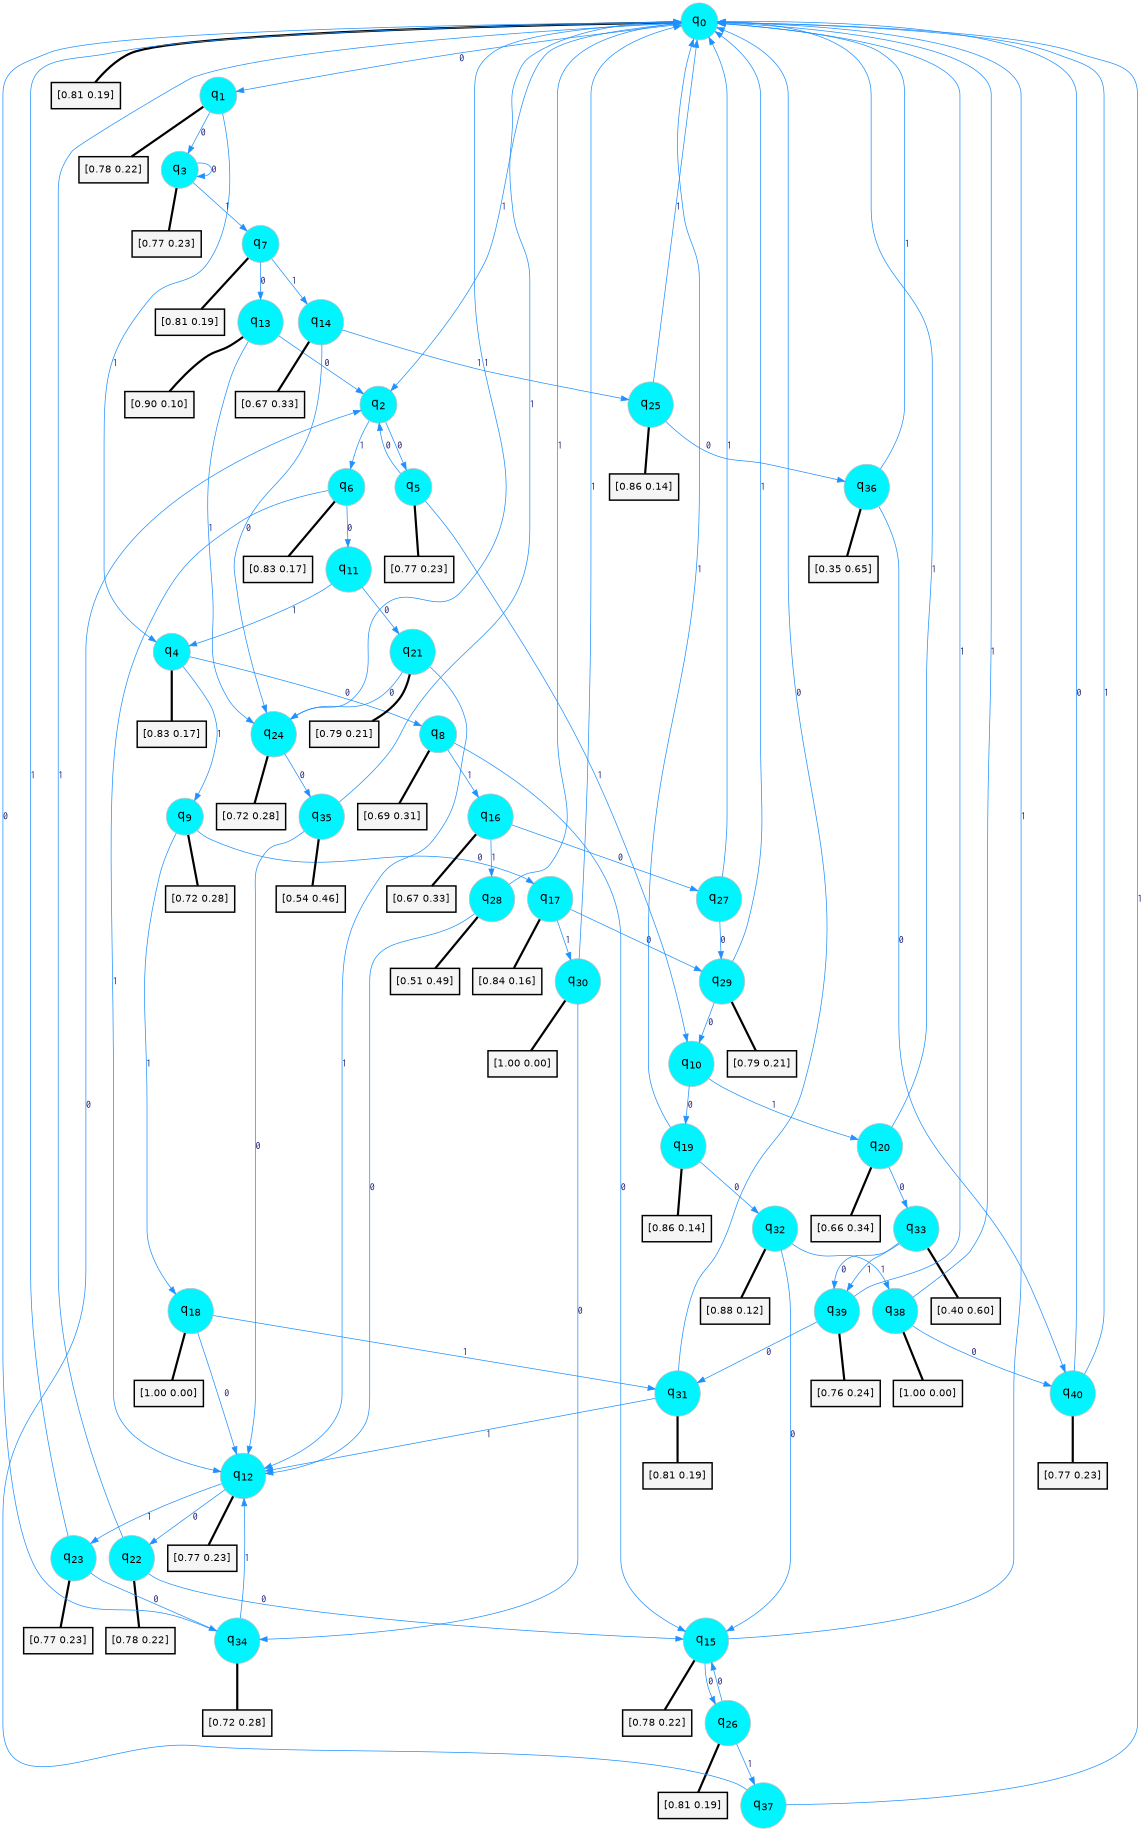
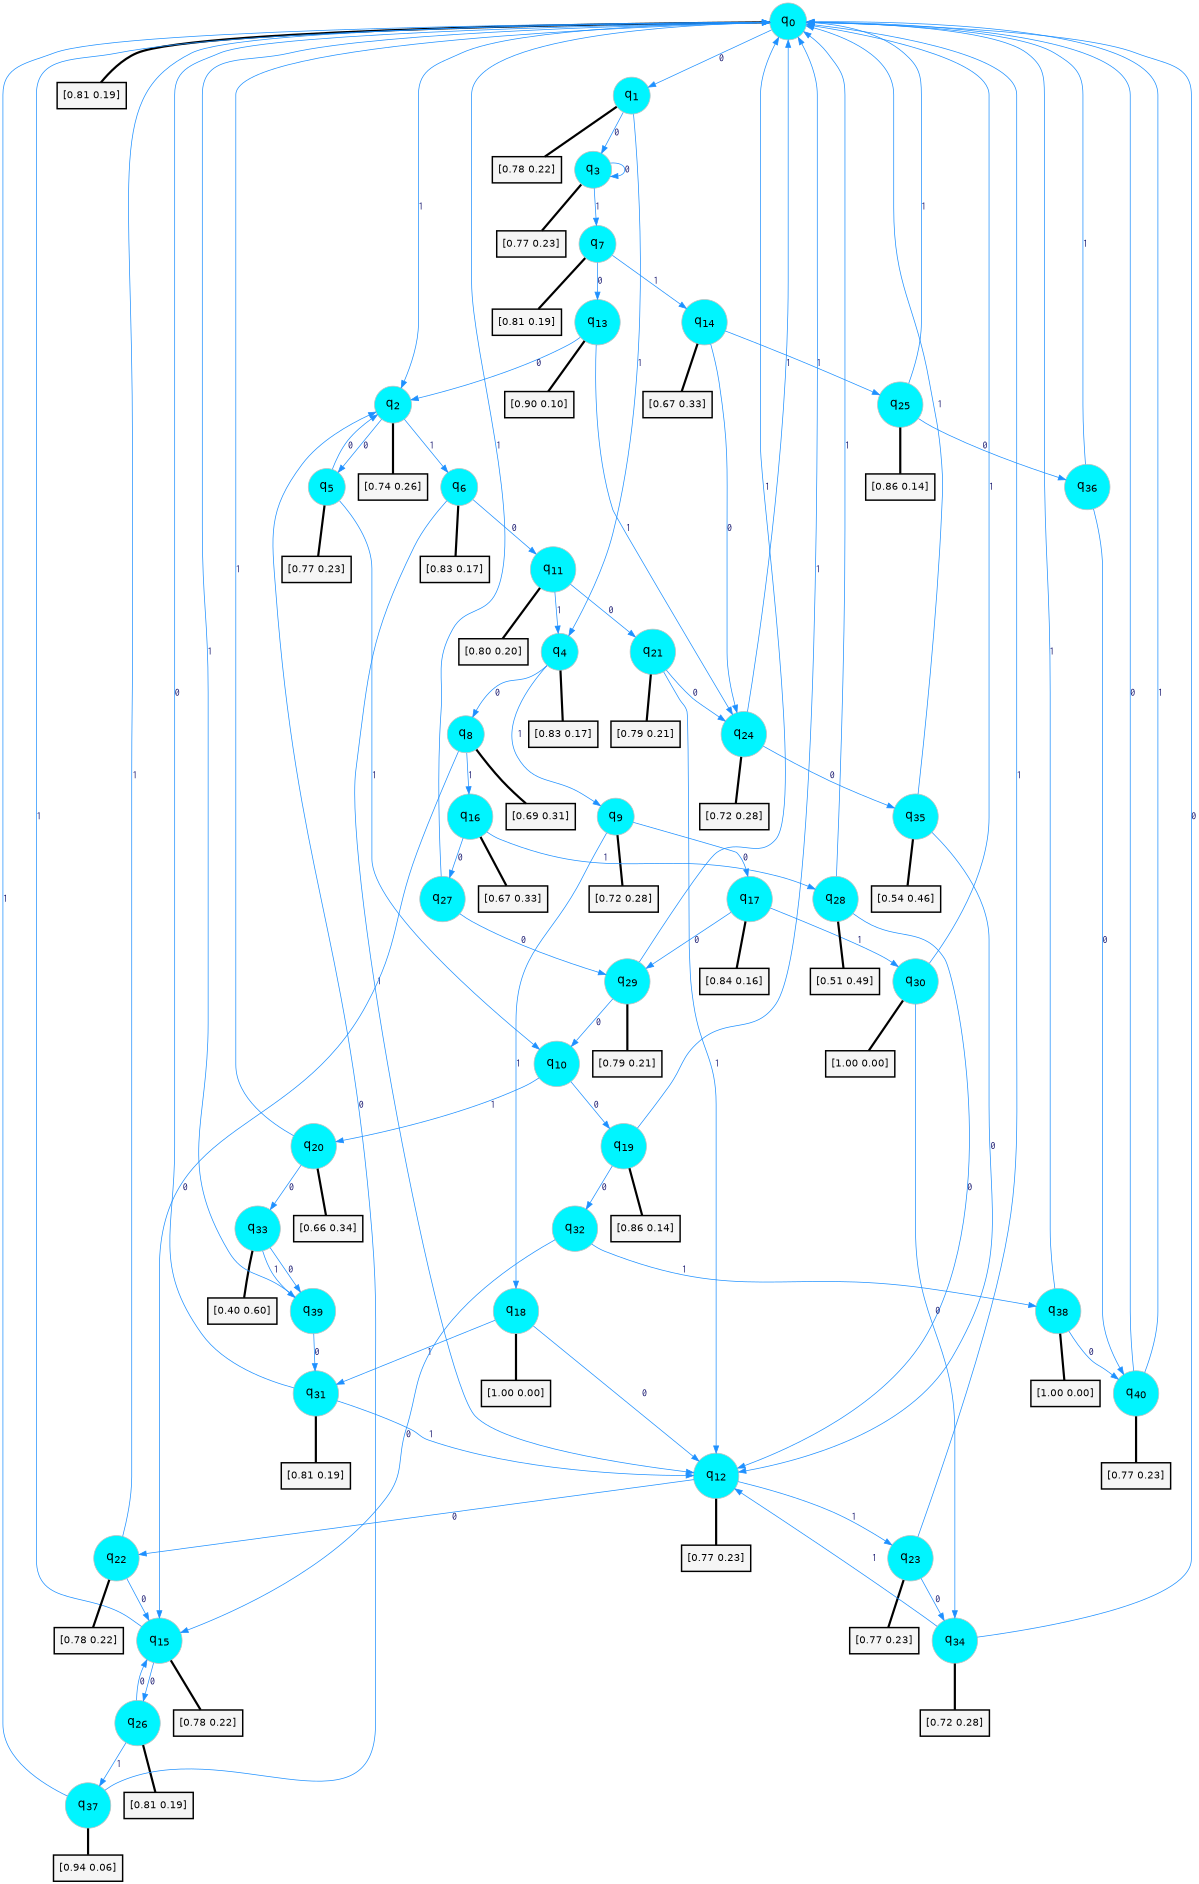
node "[0.74 0.26]": added
node "[0.35 0.65]": removed
node "[0.80 0.20]": added
node "[0.88 0.12]": removed
node "[0.76 0.24]": removed
node "[0.94 0.06]": added
